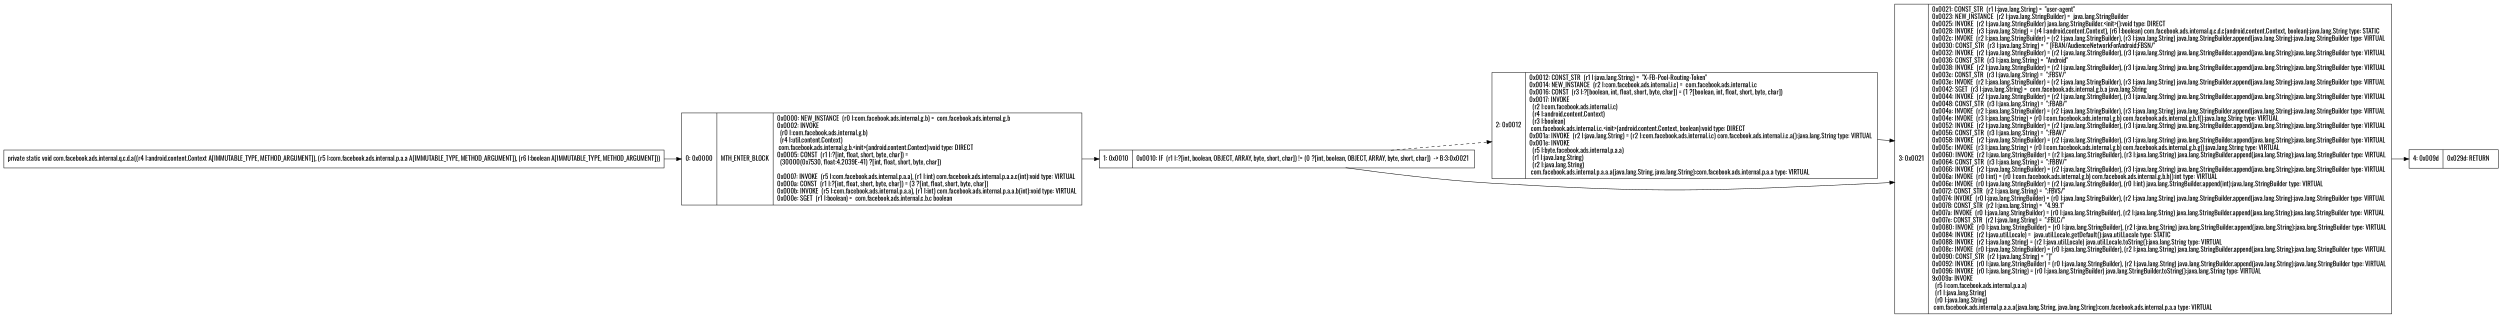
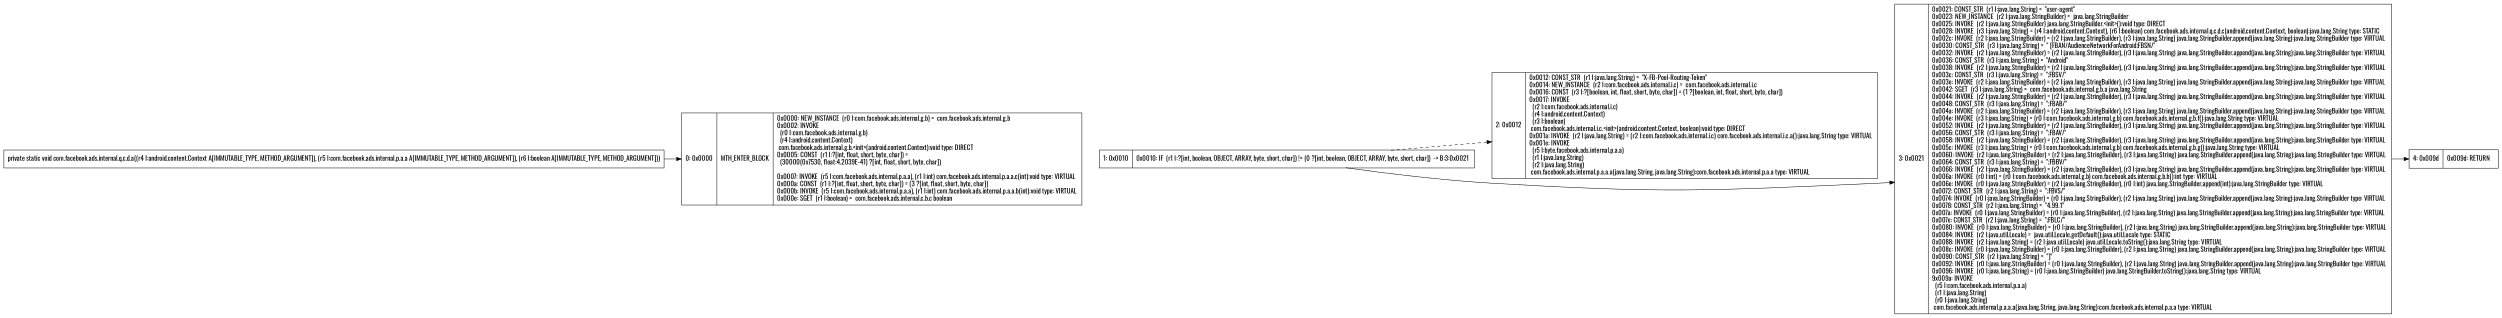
edge "2: 0x0012" -> "3: 0x0021": removed
node "0: 0x0000": text "(r4 I:util.content.Context)" -> "(r4 I:android.content.Context)"
edge "0: 0x0000" -> "1: 0x0010": removed
node "4: 0x009d": text "0x029d: RETURN" -> "0x009d: RETURN"
